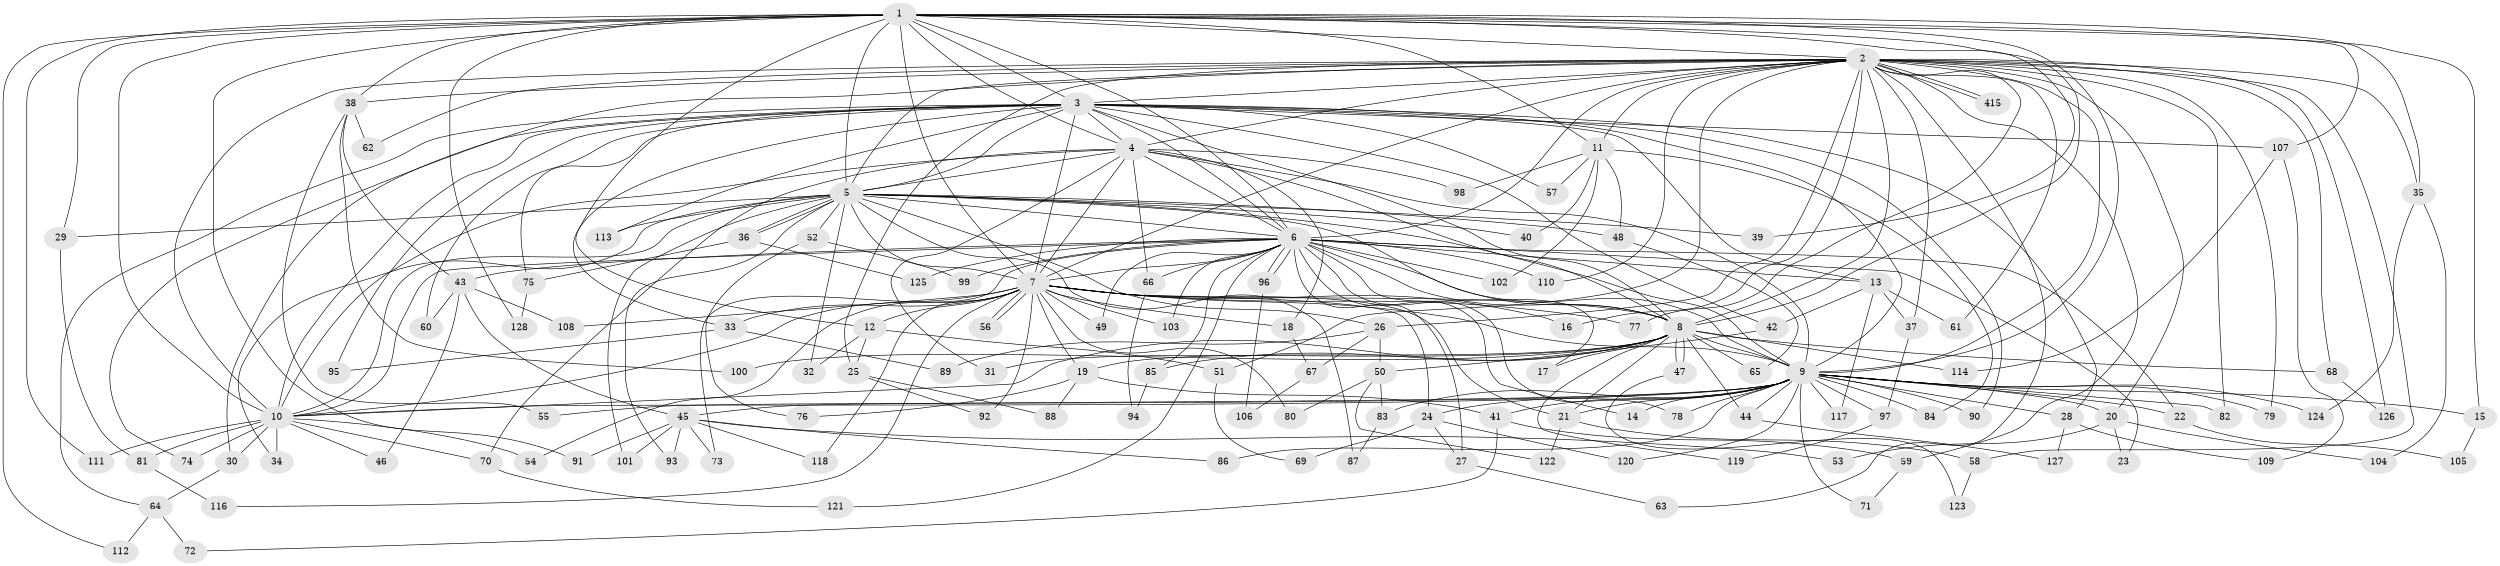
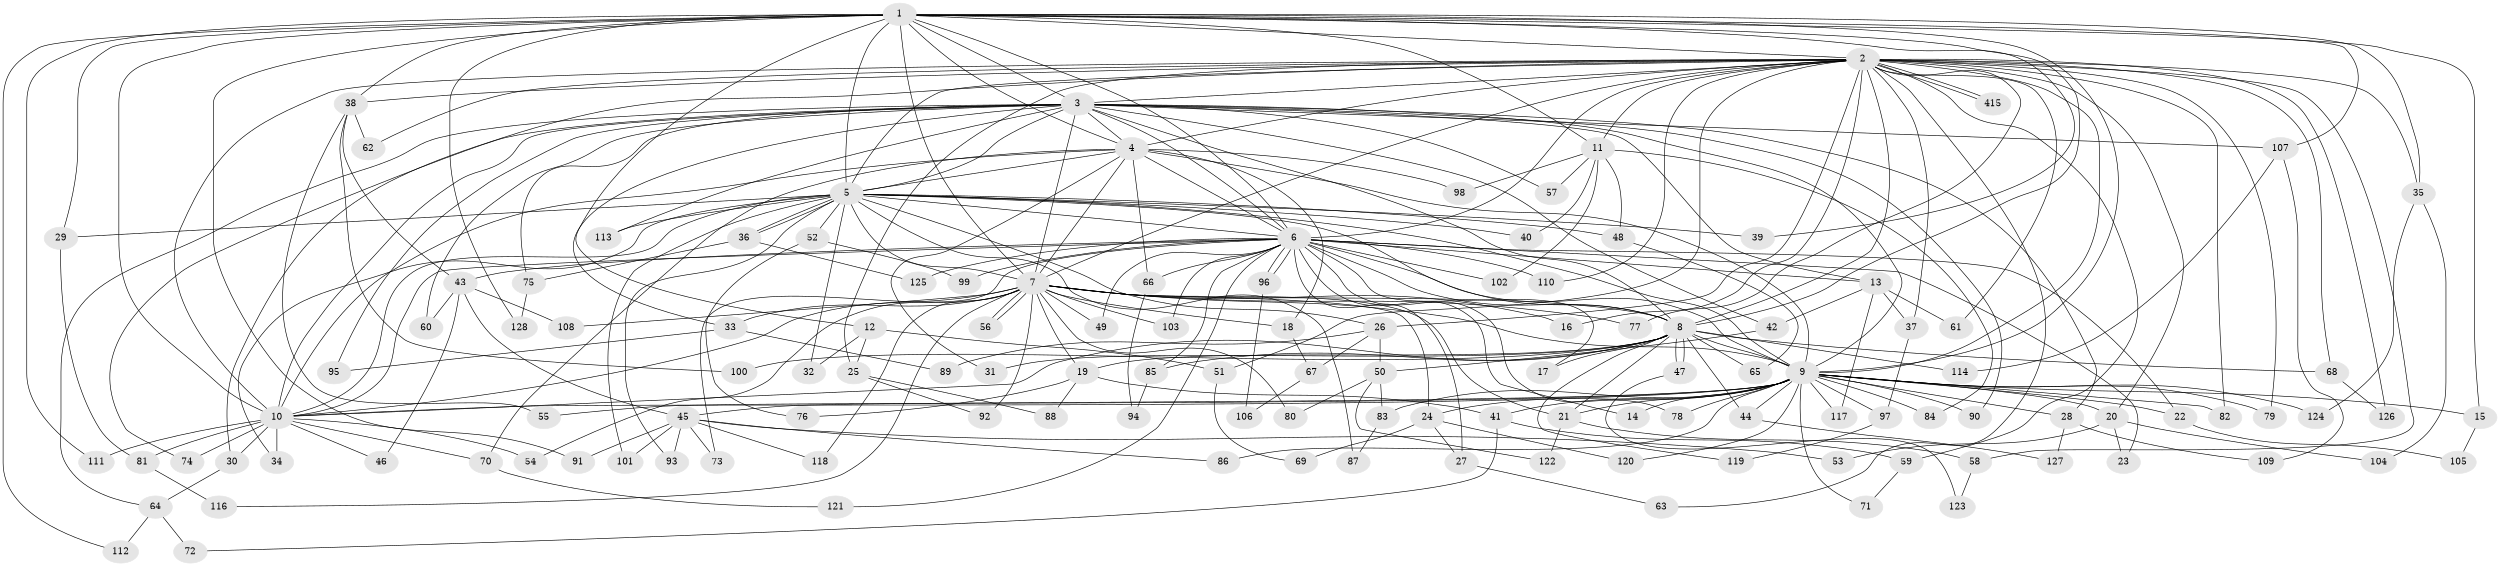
edge "4" -- "8": removed
edge "6" -- "7": removed
edge "7" -- "12": removed
